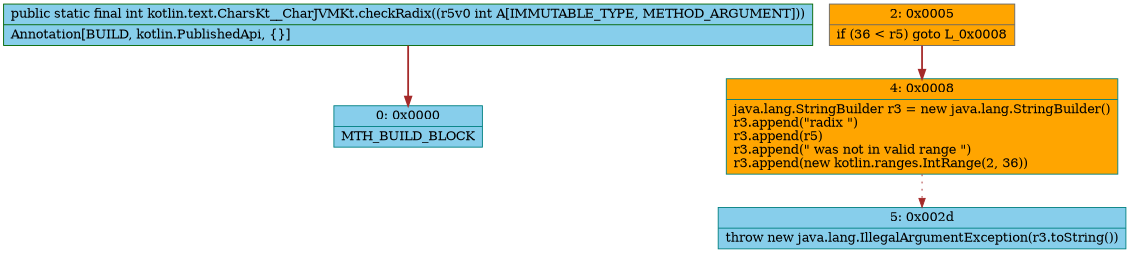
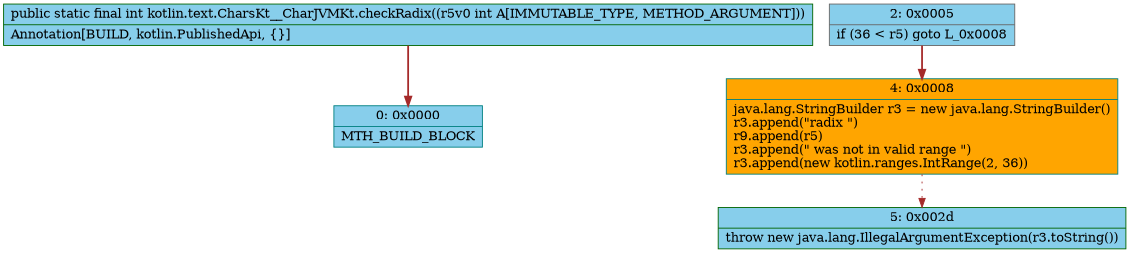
node "2: 0x0005": fillcolor orange -> skyblue
node "4: 0x0008": text "r3.append(r5)" -> "r9.append(r5)"
node "5: 0x002d": color teal -> darkgreen
